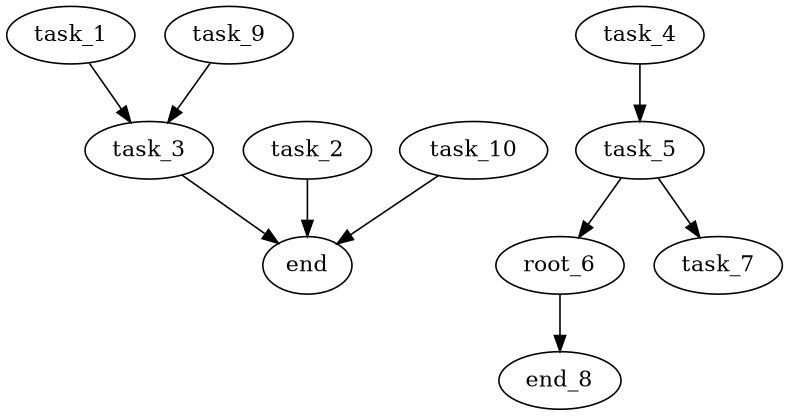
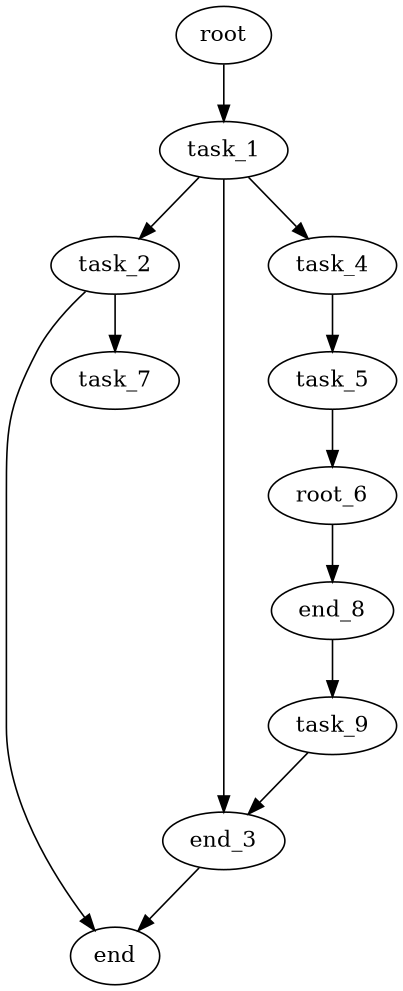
node "root": added
node "task_3": label "task_3" -> "end_3"
node "task_10": removed
edge "task_5" -> "task_7": now "task_2" -> "task_7"
edge "task_1" -> "task_2": added
edge "task_1" -> "task_4": added
edge "end_8" -> "task_9": added
